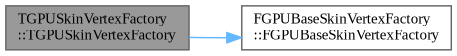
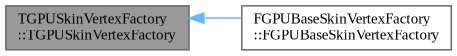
edge "TGPUSkinVertexFactory ::TGPUSkinVertexFactory" -> "FGPUBaseSkinVertexFactory ::FGPUBaseSkinVertexFactory": reversed
